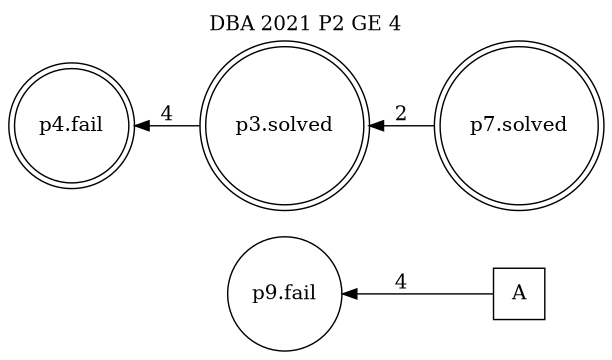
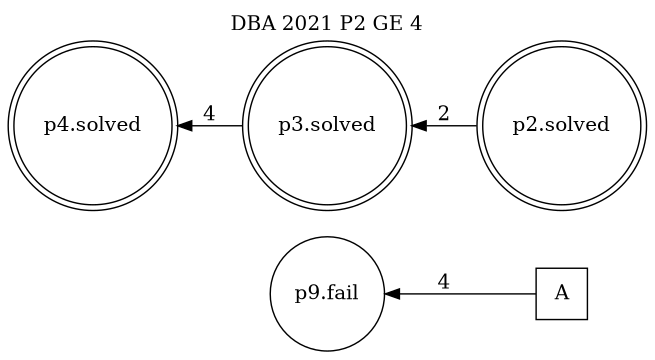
node "p4.fail": label "p4.fail" -> "p4.solved"
node "p7.solved": label "p7.solved" -> "p2.solved"
